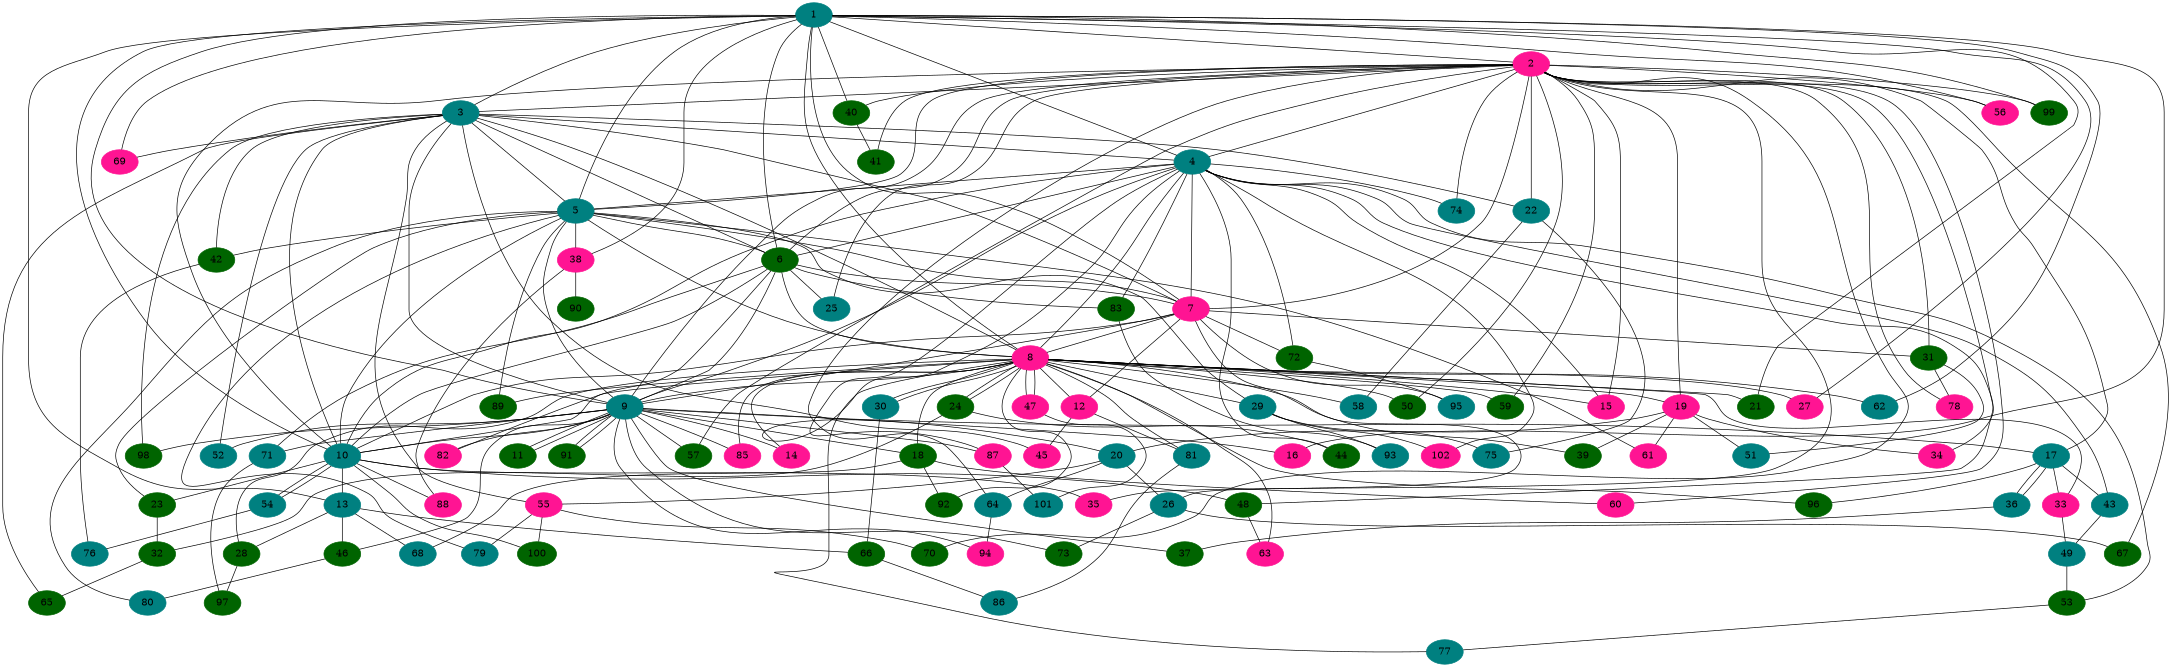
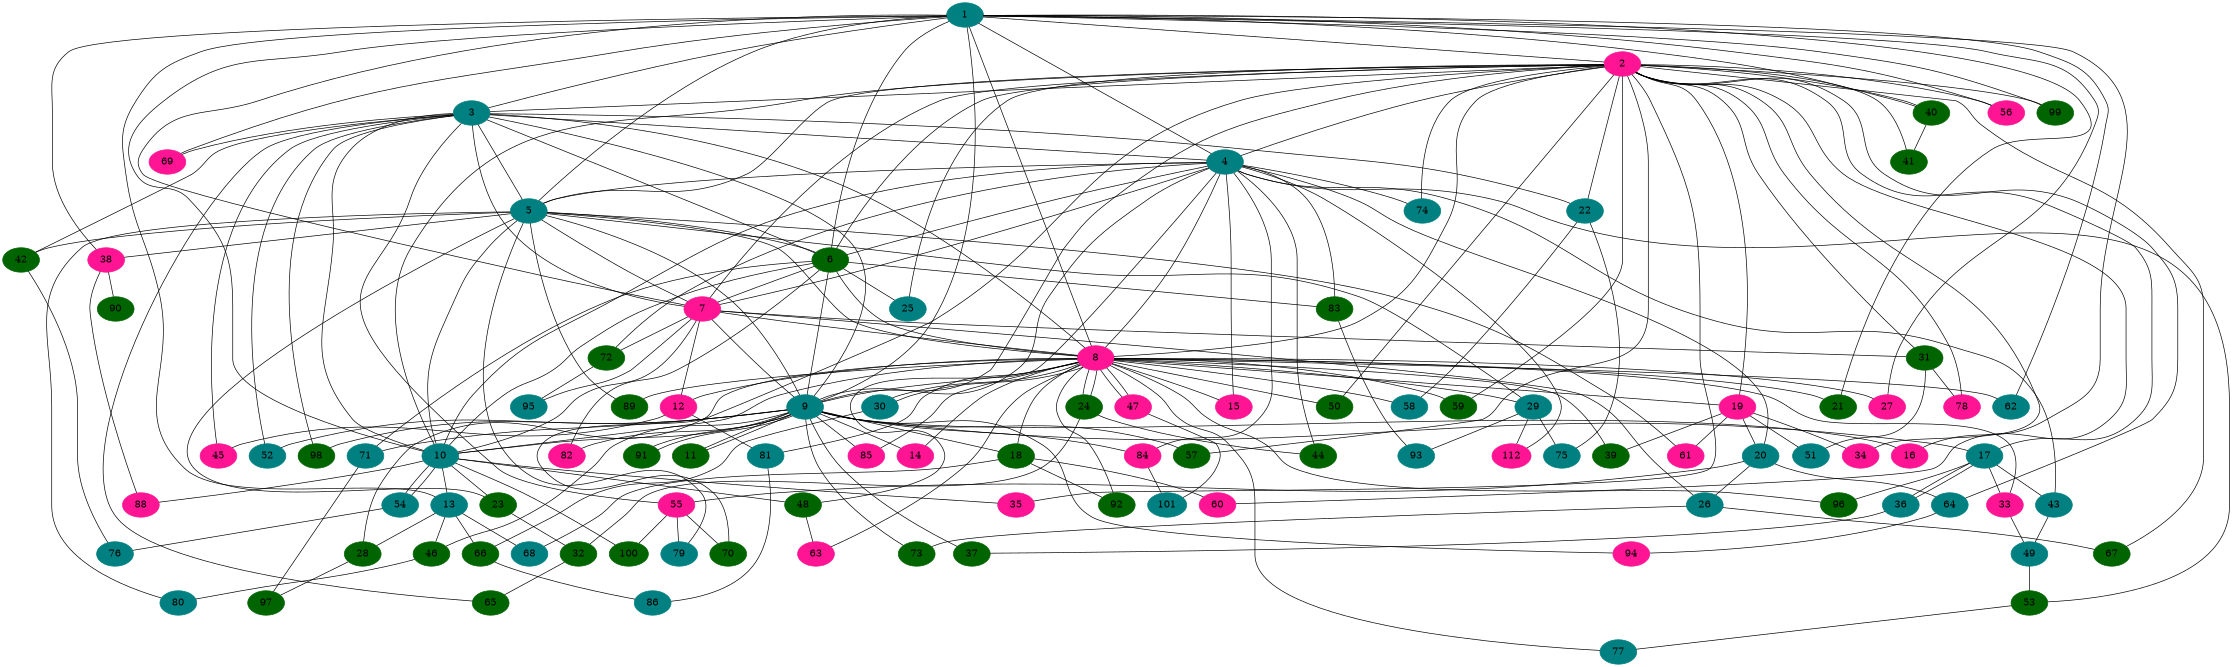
edge "2" -- "15": now "2" -- "8"
node "87": label "87" -> "84"
node "102": label "102" -> "112"
